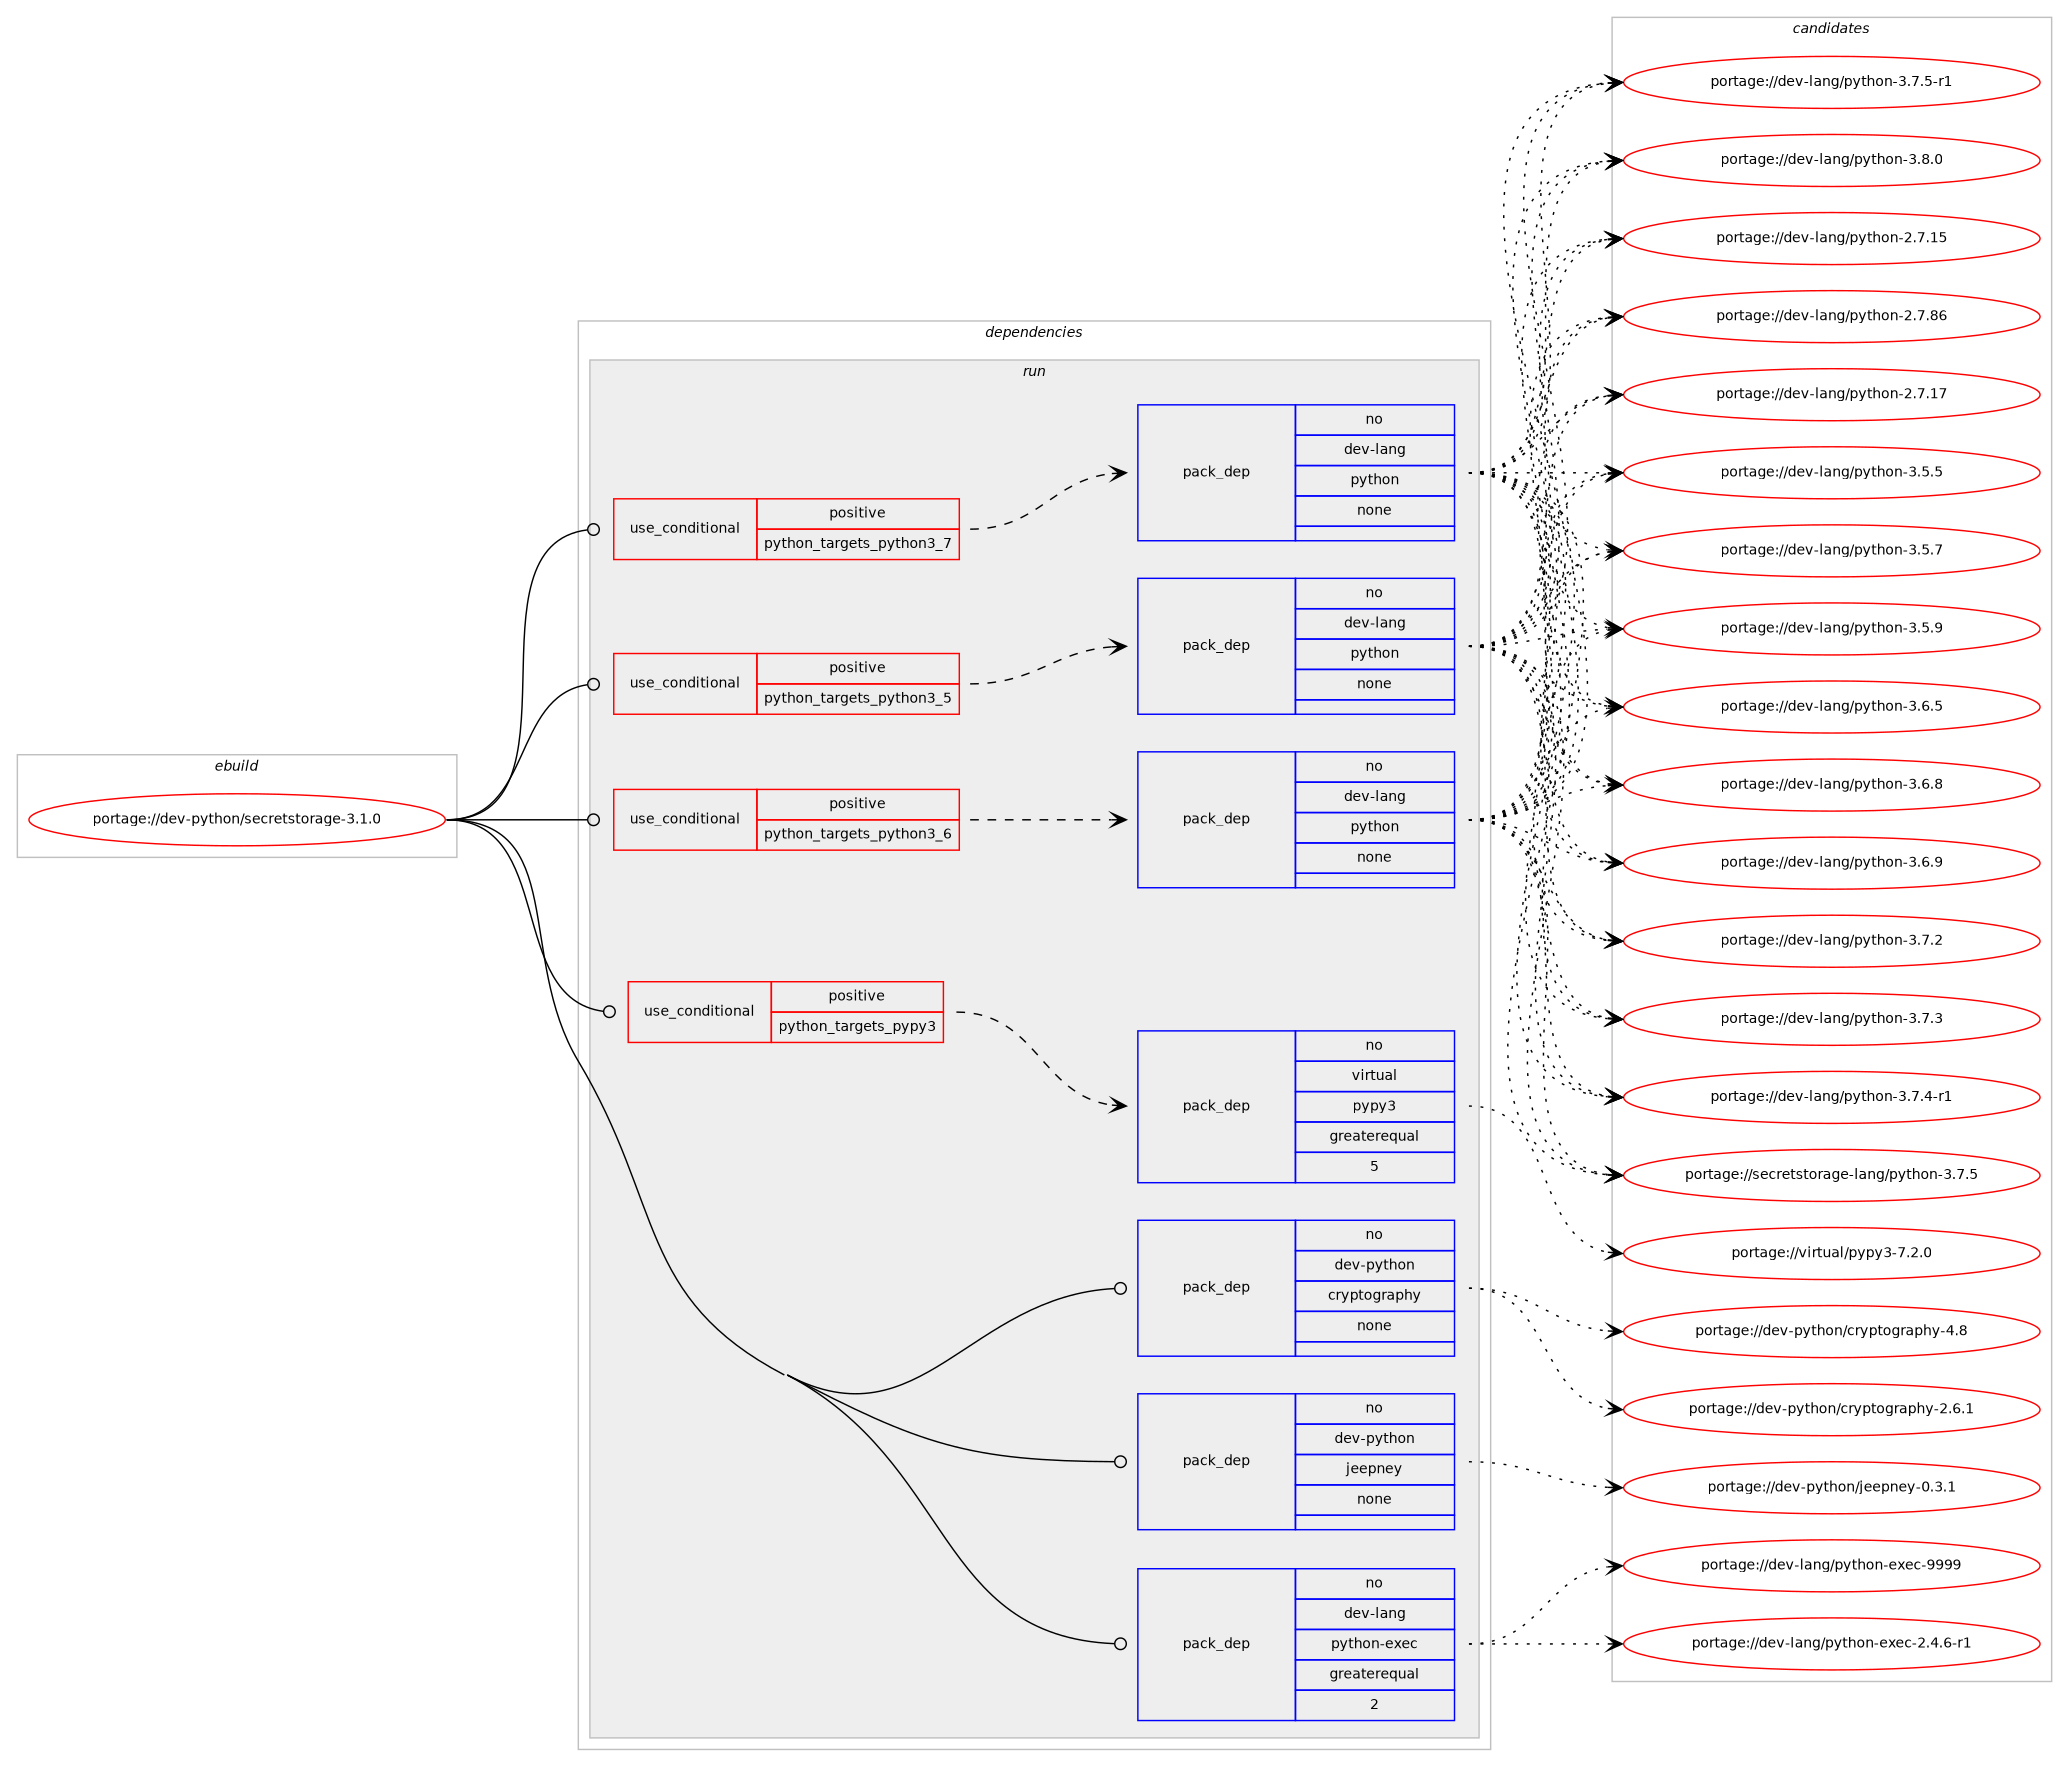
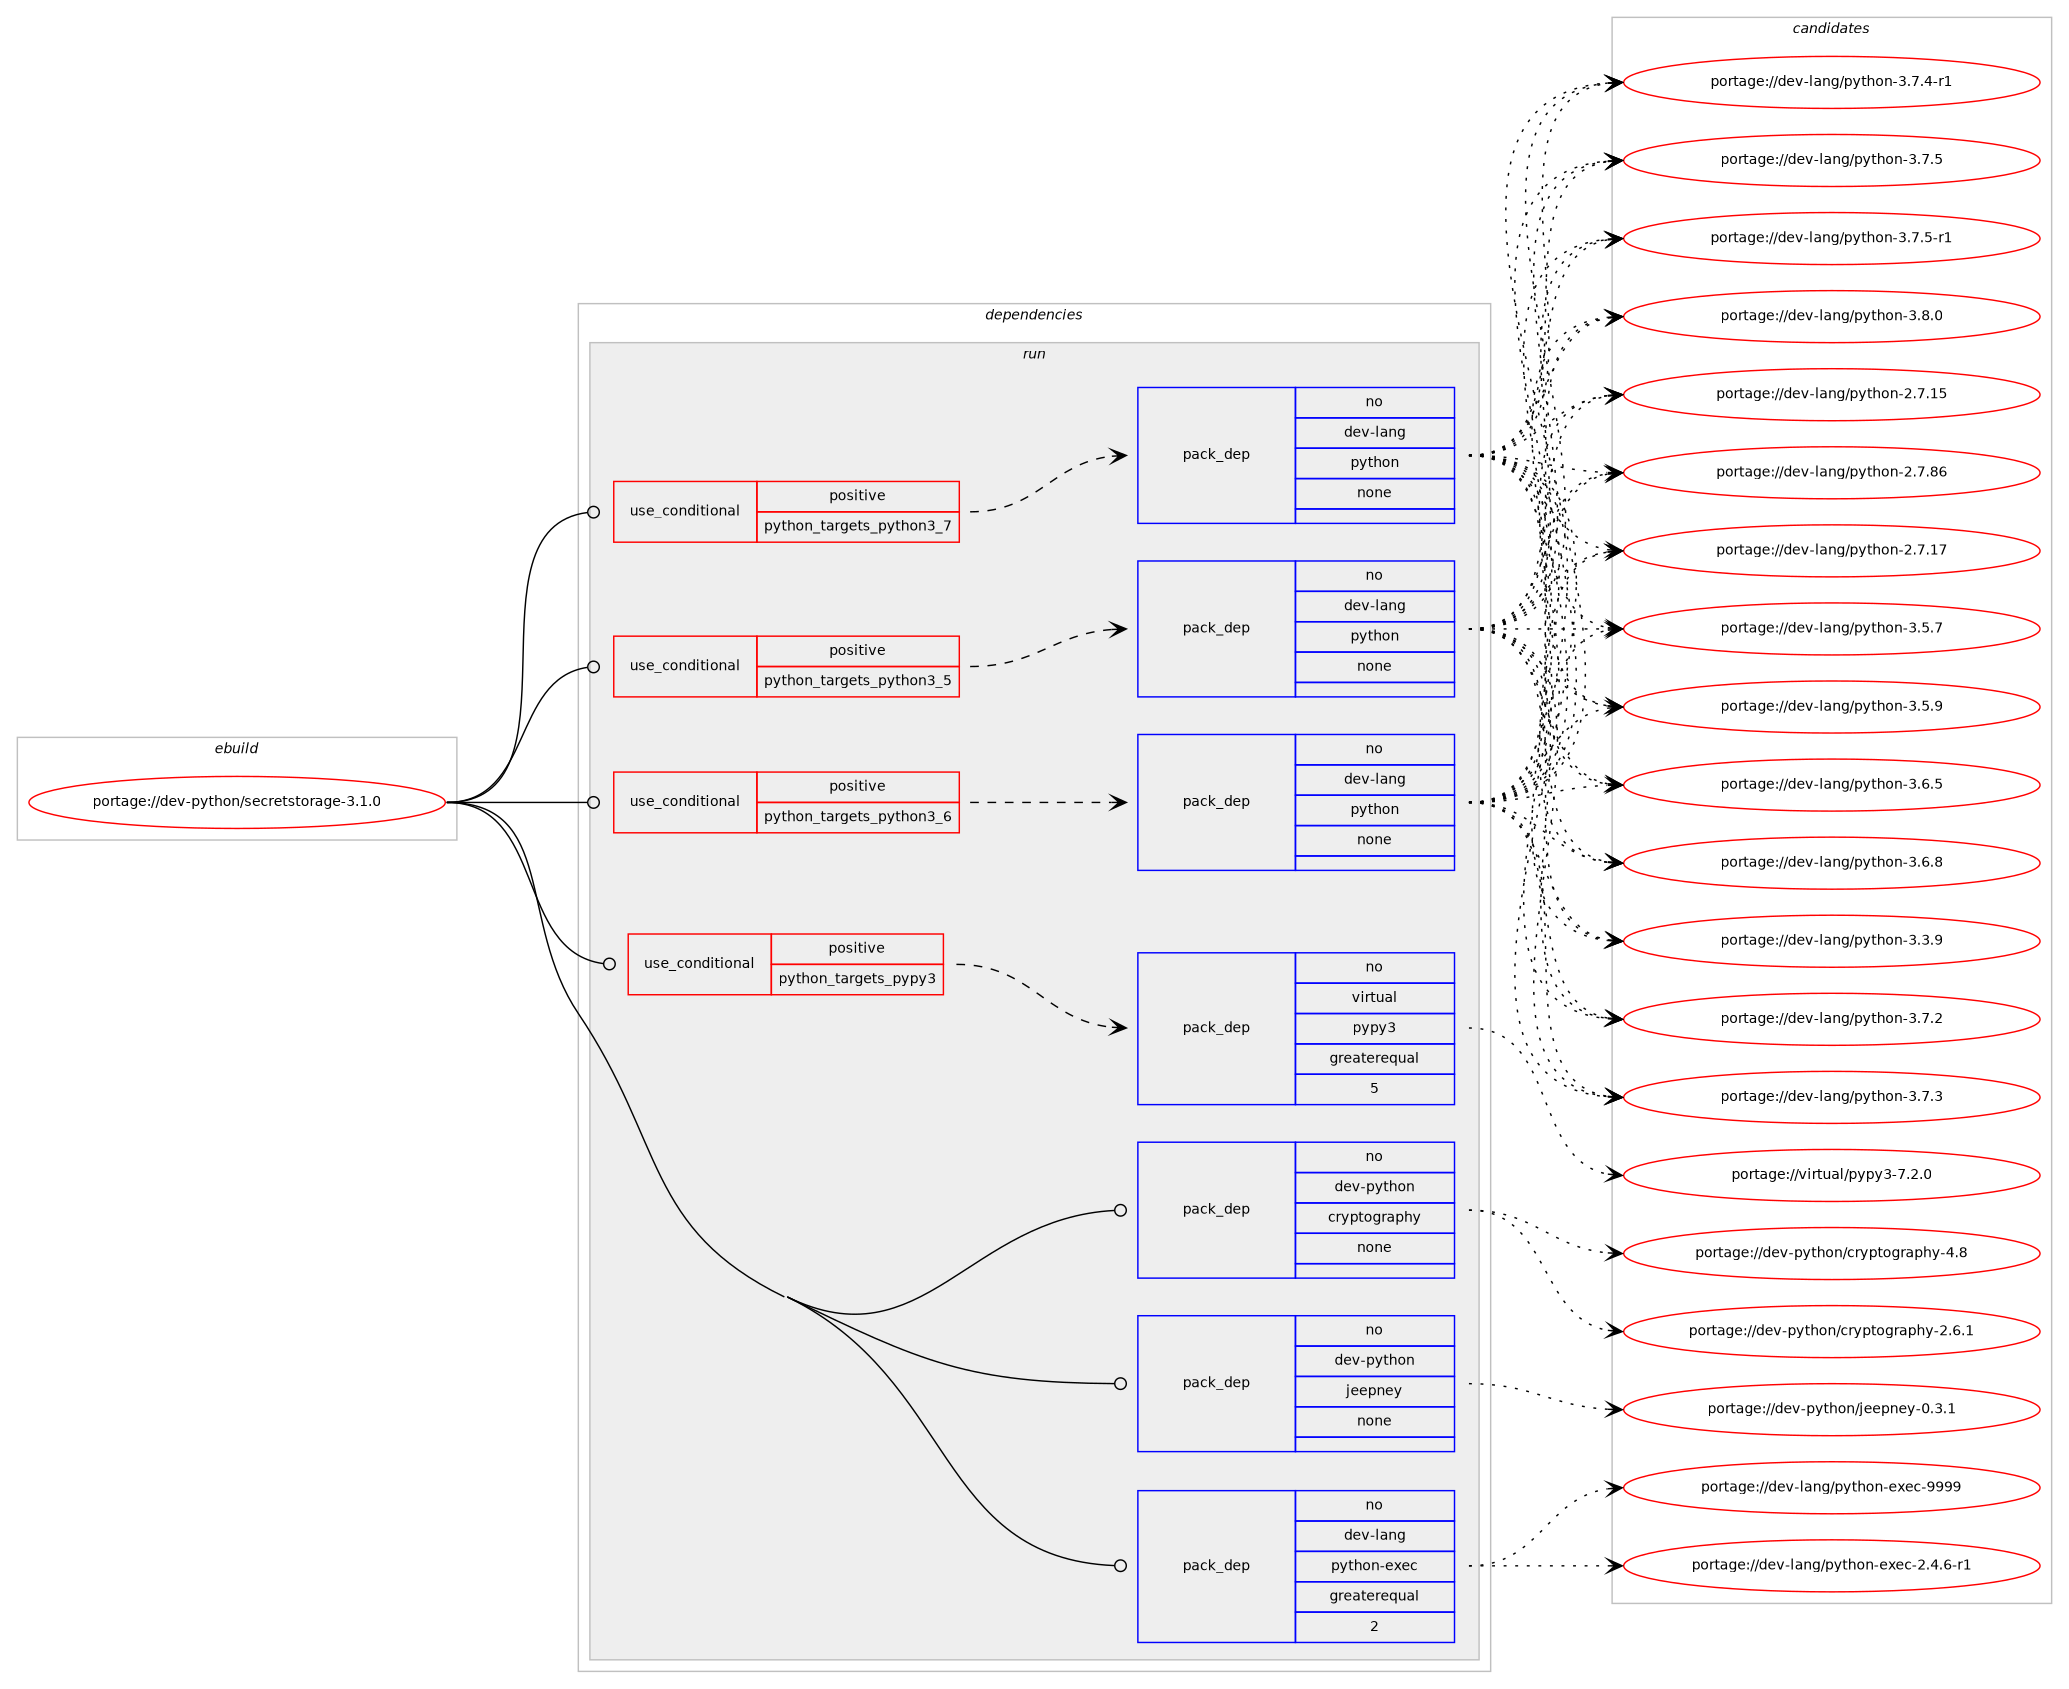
node "portage://dev-lang/python-3.5.5": removed
node "portage://dev-lang/python-3.6.9": label "portage://dev-lang/python-3.6.9" -> "portage://dev-lang/python-3.3.9"
node "portage://secretstorage-lang/python-3.7.5": label "portage://secretstorage-lang/python-3.7.5" -> "portage://dev-lang/python-3.7.5"
